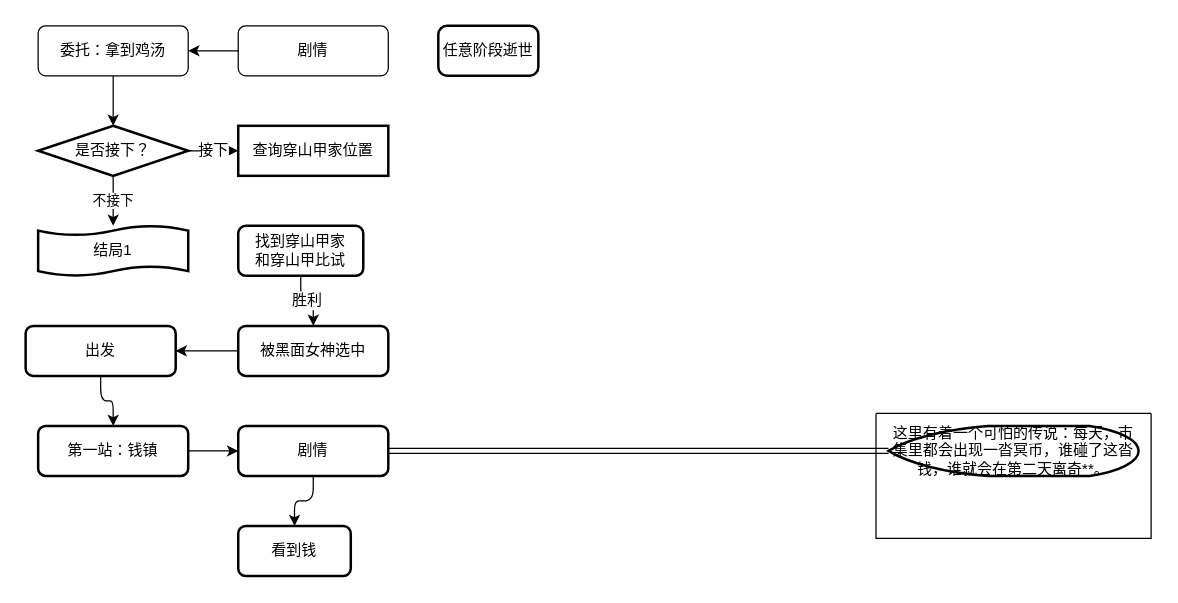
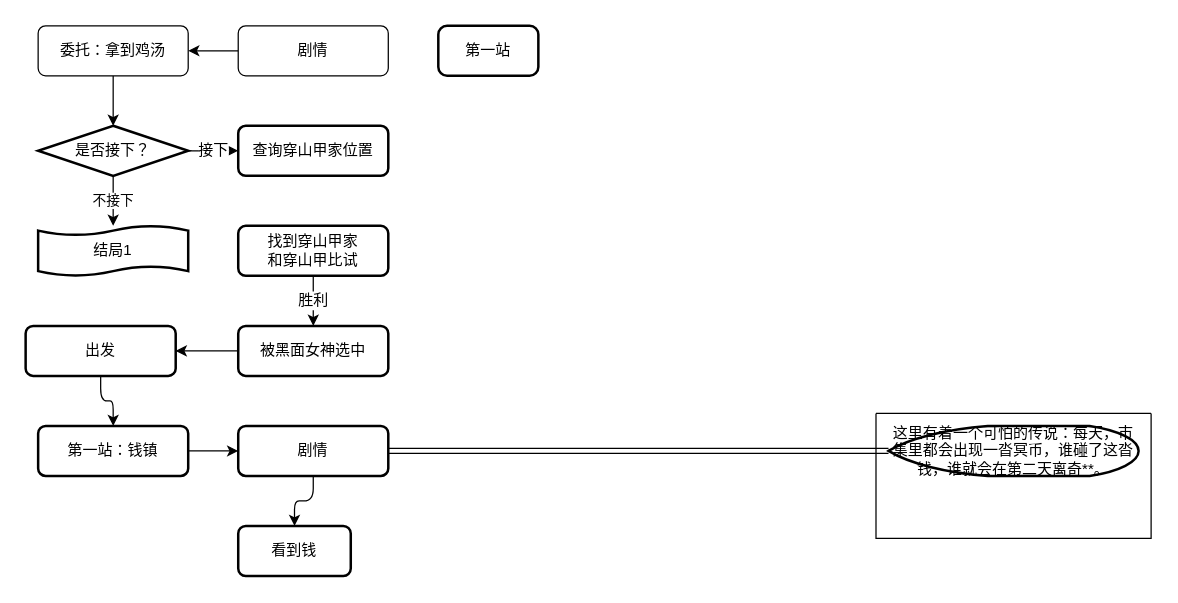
node "任意阶段逝世": label "任意阶段逝世" -> "第一站"
node "查询穿山甲家位置": shape rectangle -> rounded rectangle
node "找到穿山甲家 和穿山甲比试": size 125x50 -> 150x50
